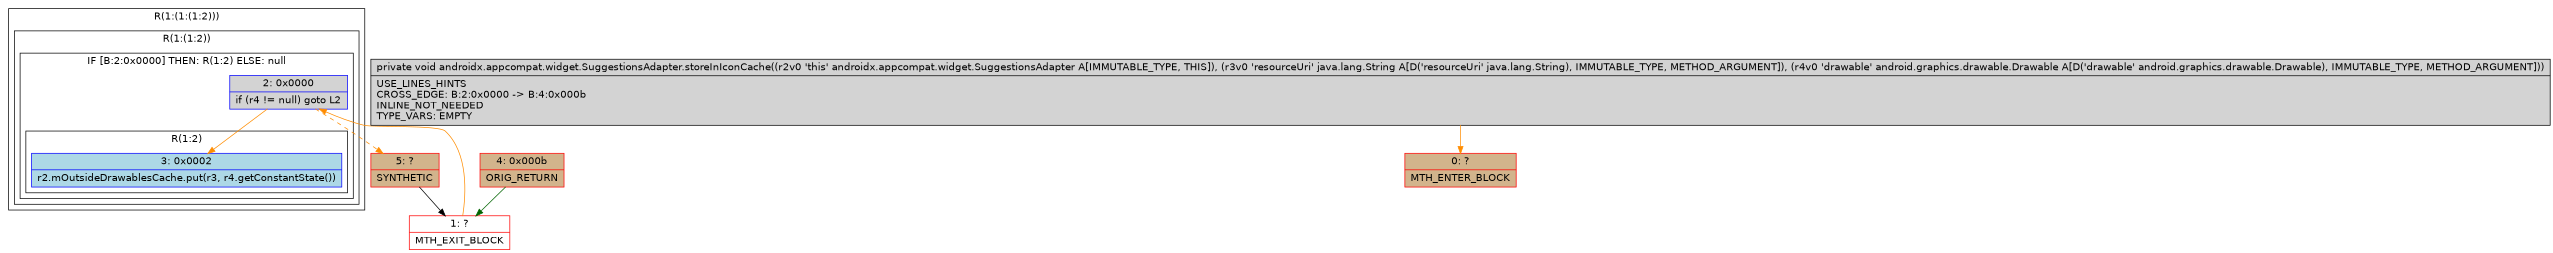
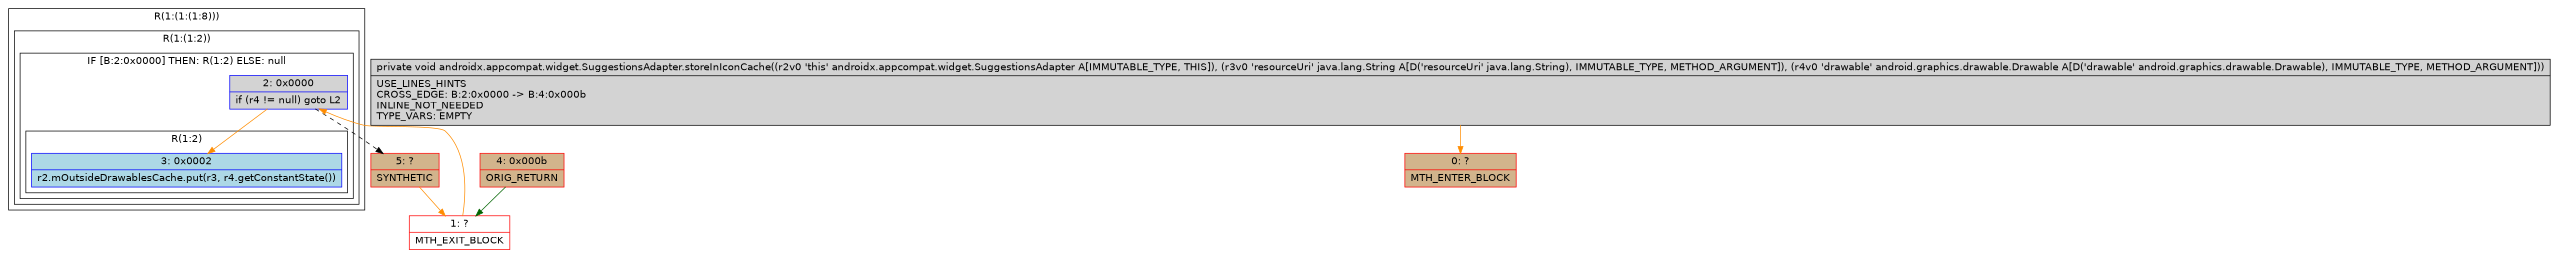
cluster "R(1:(1:(1:2)))": label "R(1:(1:(1:2)))" -> "R(1:(1:(1:8)))"
edge "2: 0x0000" -> "5: ?": color darkorange -> black
edge "5: ?" -> "1: ?": color black -> darkorange
